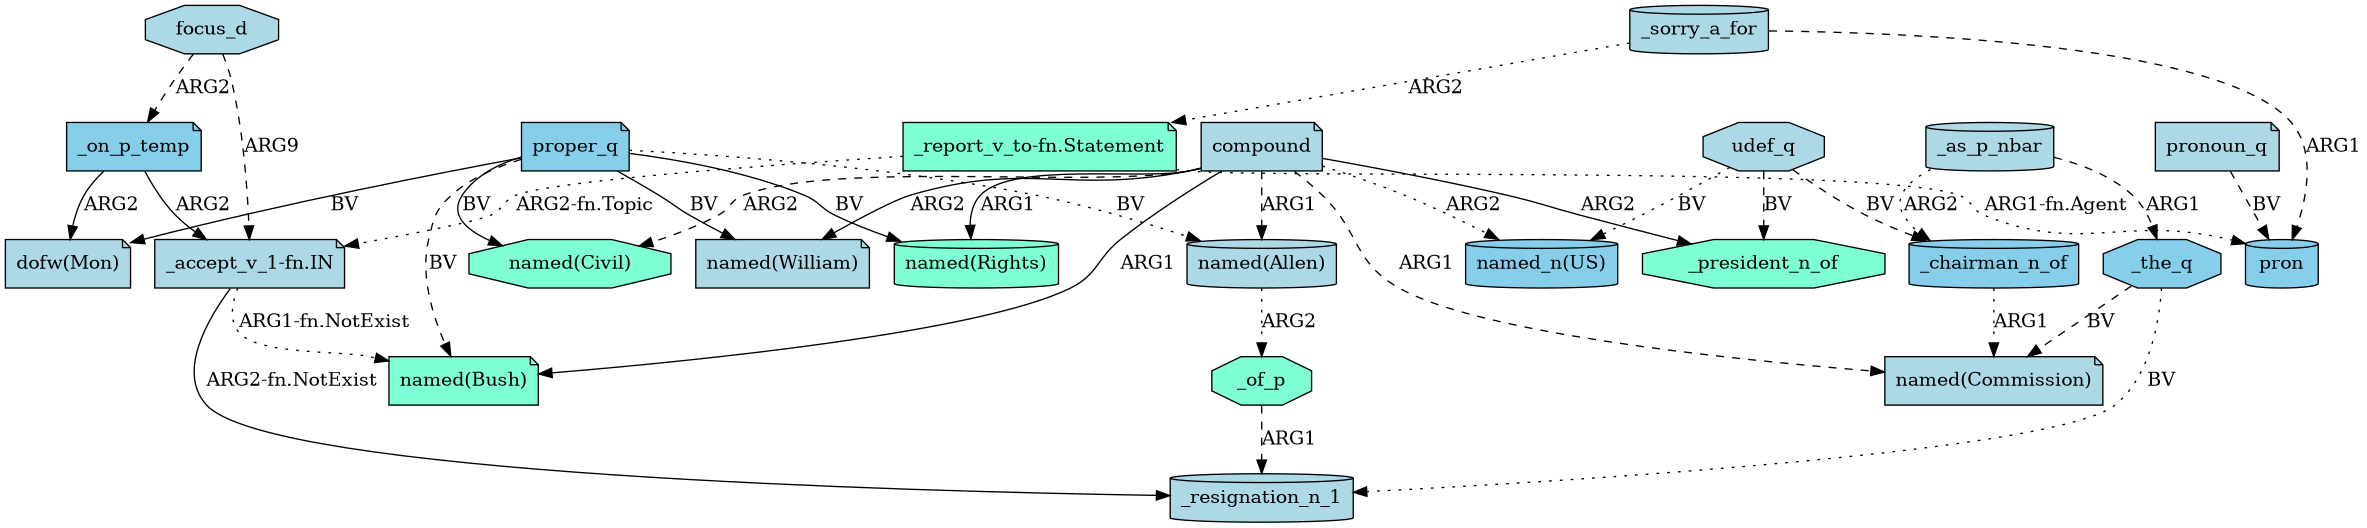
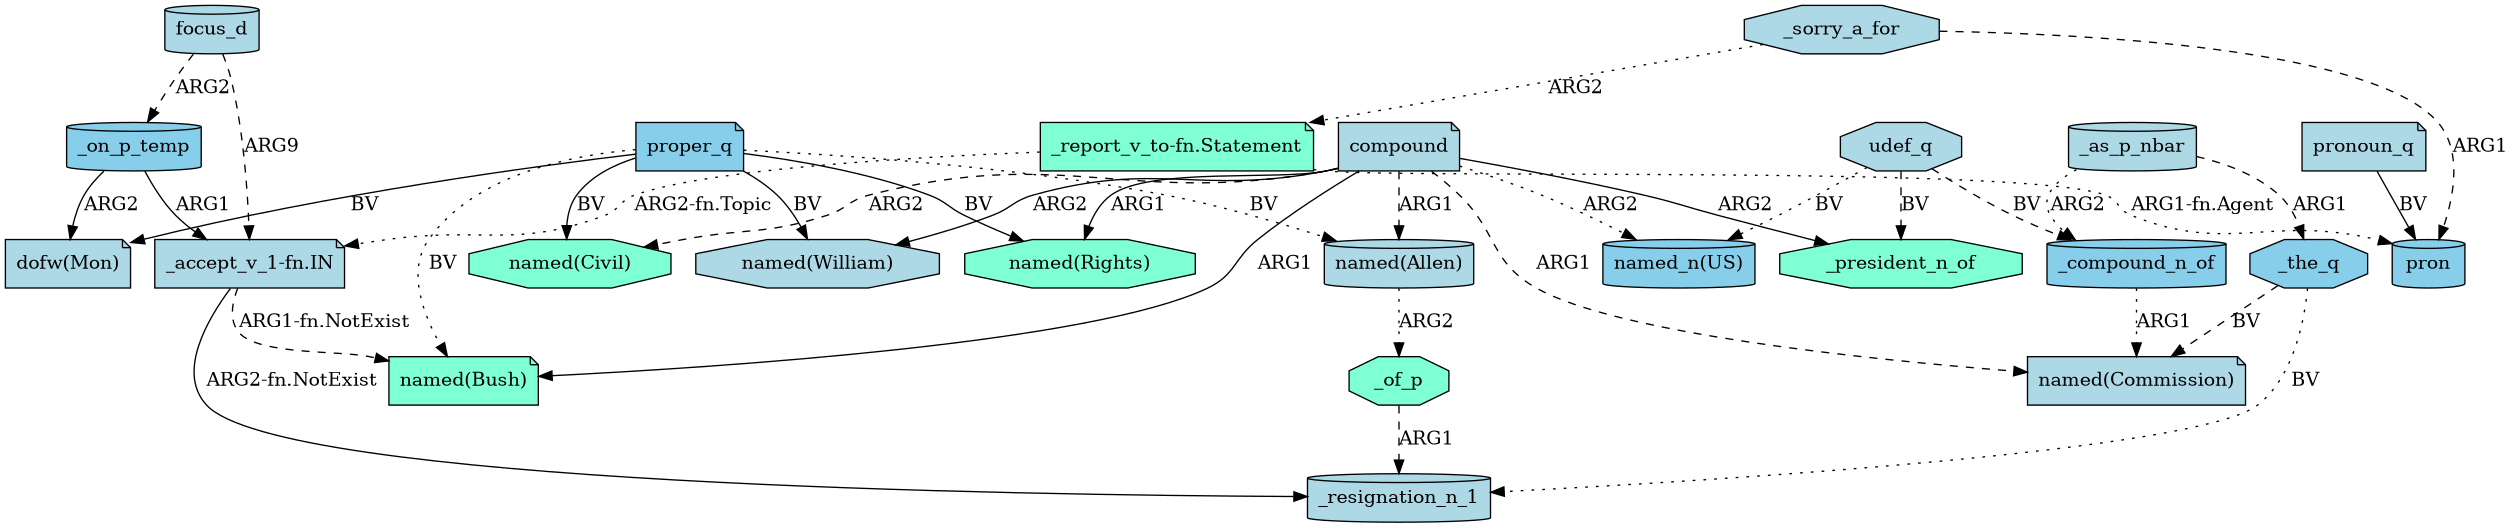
node "focus_d": shape octagon -> cylinder
node "_sorry_a_for": shape cylinder -> octagon
node "_on_p_temp": shape note -> cylinder
edge "pronoun_q" -> "pron": style dashed -> solid
edge "_on_p_temp" -> "_accept_v_1-fn.IN": label "ARG2" -> "ARG1"
edge "proper_q" -> "named(Bush)": style dashed -> dotted
node "named(William)": shape note -> octagon
node "named(Rights)": shape cylinder -> octagon
node "_chairman_n_of": label "_chairman_n_of" -> "_compound_n_of"
edge "_accept_v_1-fn.IN" -> "named(Bush)": style dotted -> dashed
